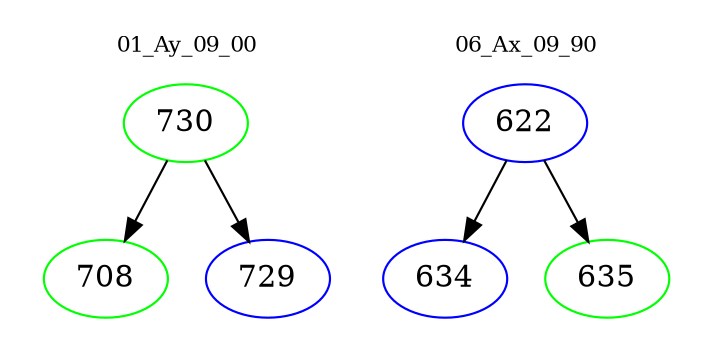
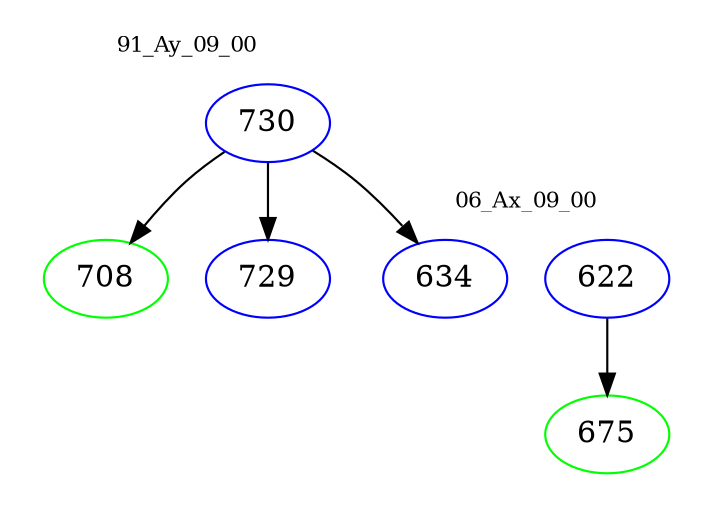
cluster "01_Ay_09_00": label "01_Ay_09_00" -> "91_Ay_09_00"
cluster "06_Ax_09_90": label "06_Ax_09_90" -> "06_Ax_09_00"
node "730": color green -> blue
edge "622" -> "634": now "730" -> "634"
node "635": label "635" -> "675"
